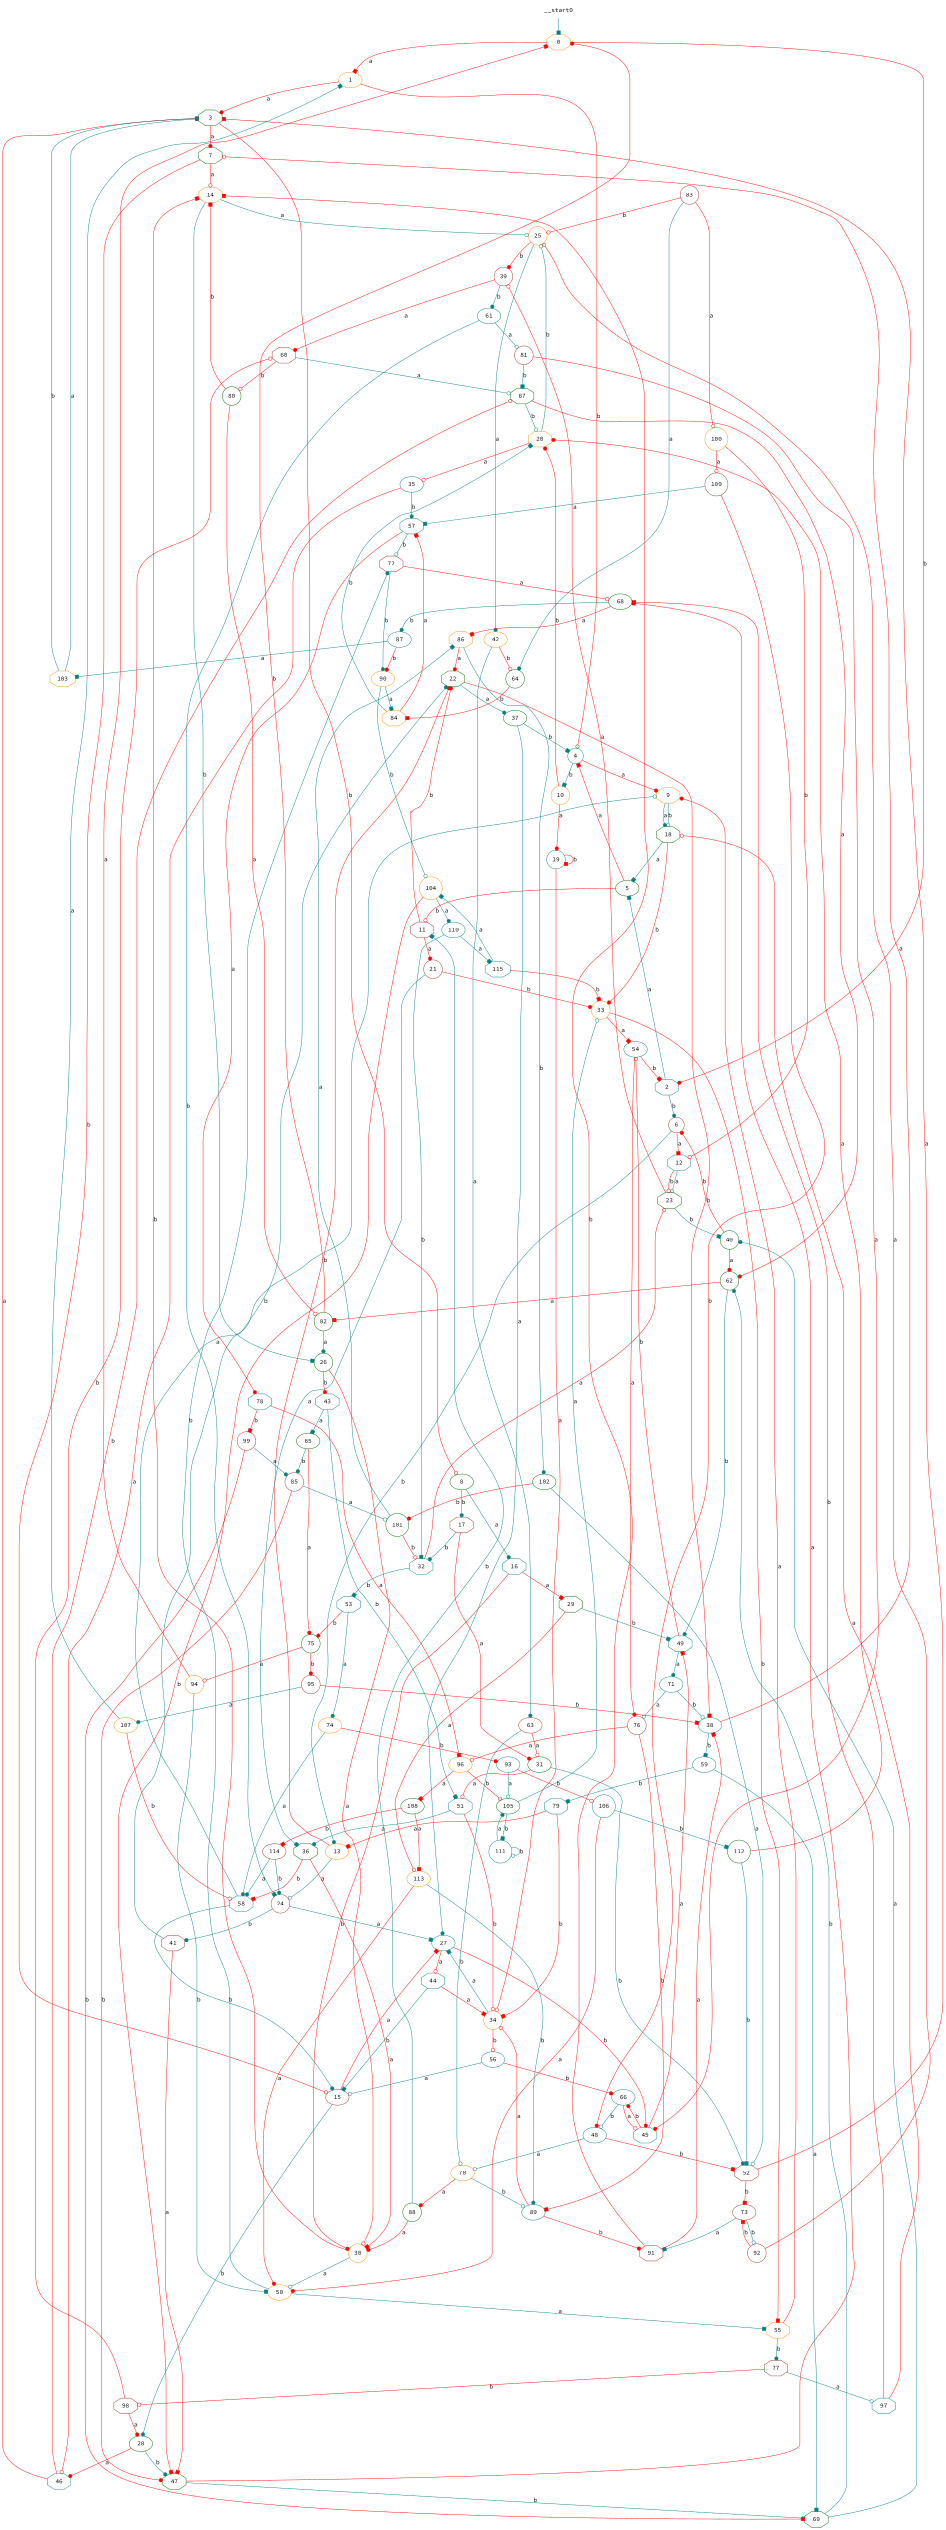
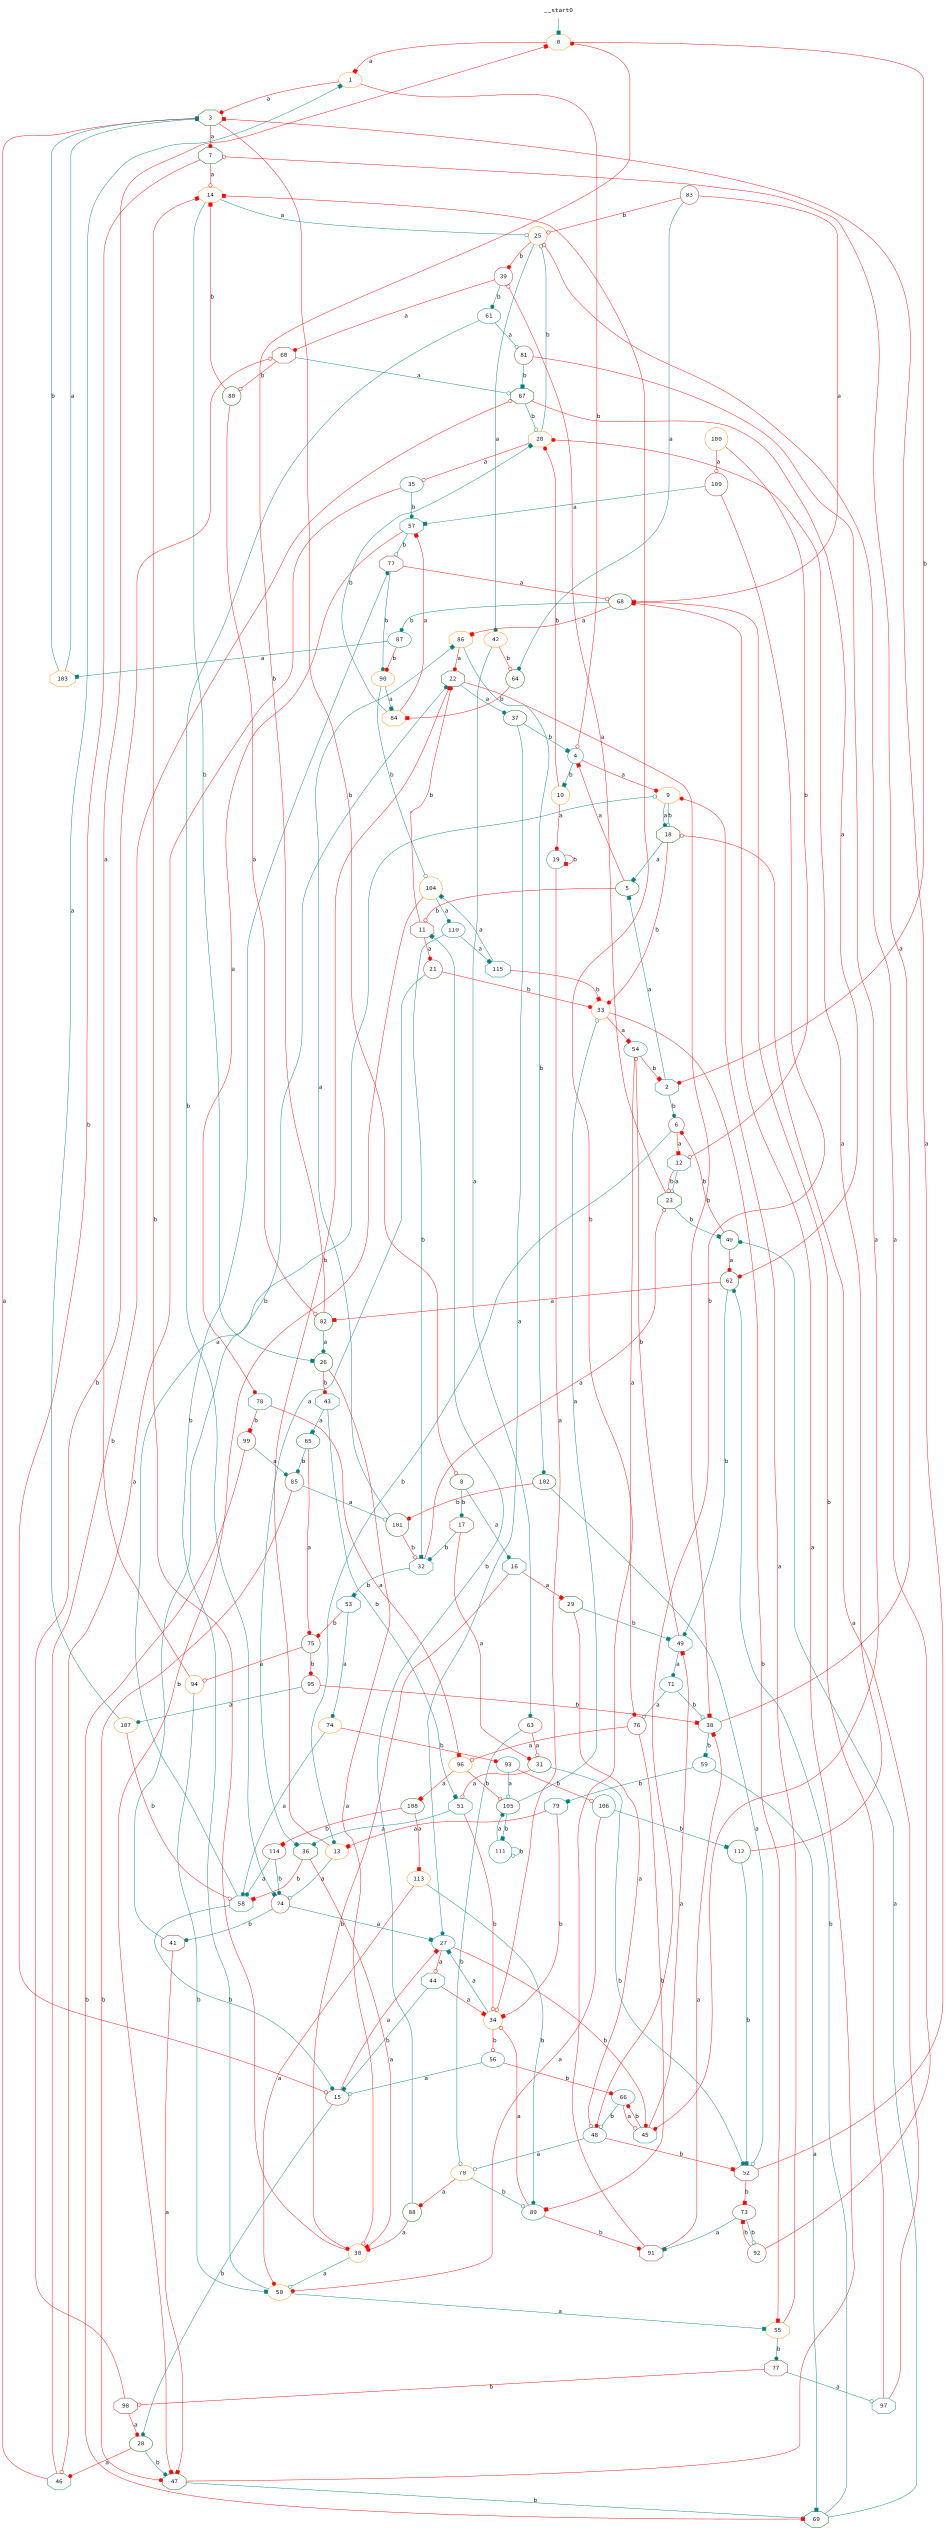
edge "83" -> "100": now "83" -> "68"
edge "29" -> "113": now "29" -> "48"
